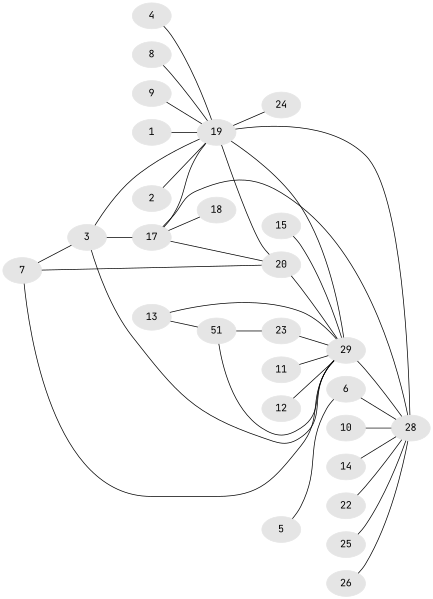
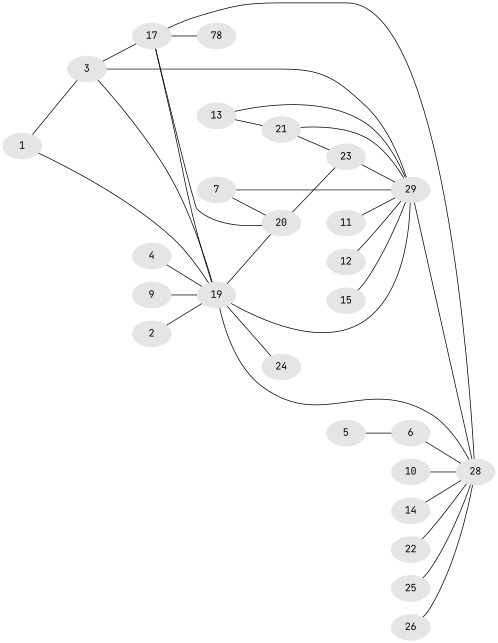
node "8": removed
node "18": label "18" -> "78"
edge "3" -- "7": now "3" -- "1"
edge "20" -- "29": now "20" -- "23"
node "51": label "51" -> "21"
